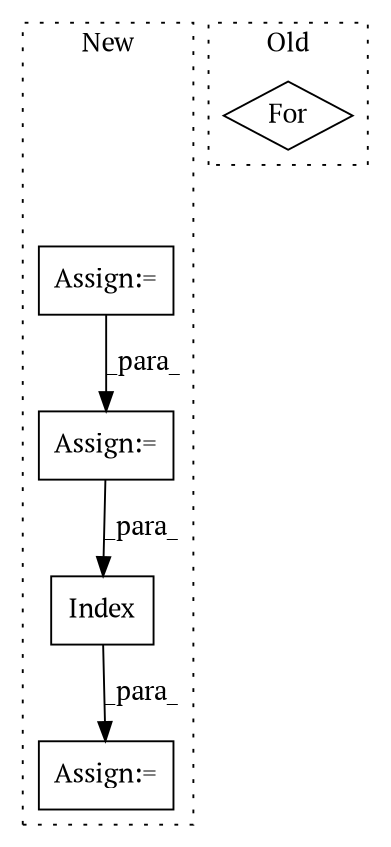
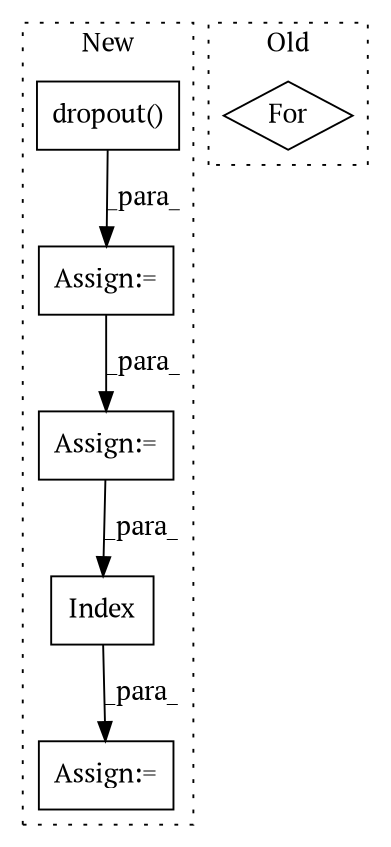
node "dropout()": added
